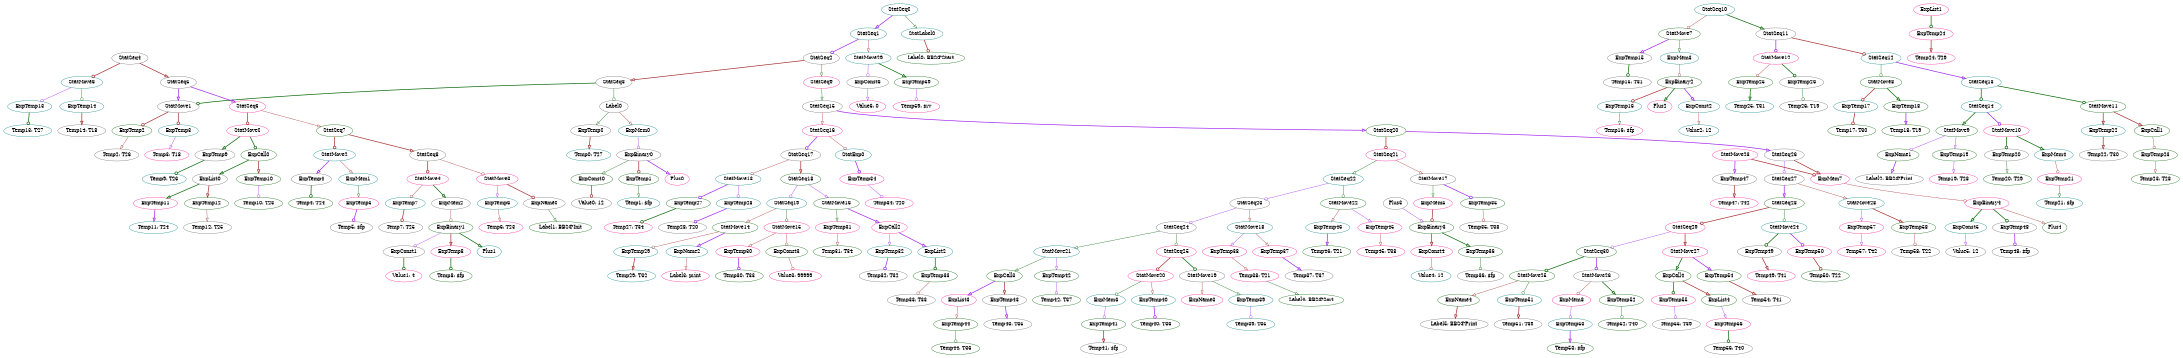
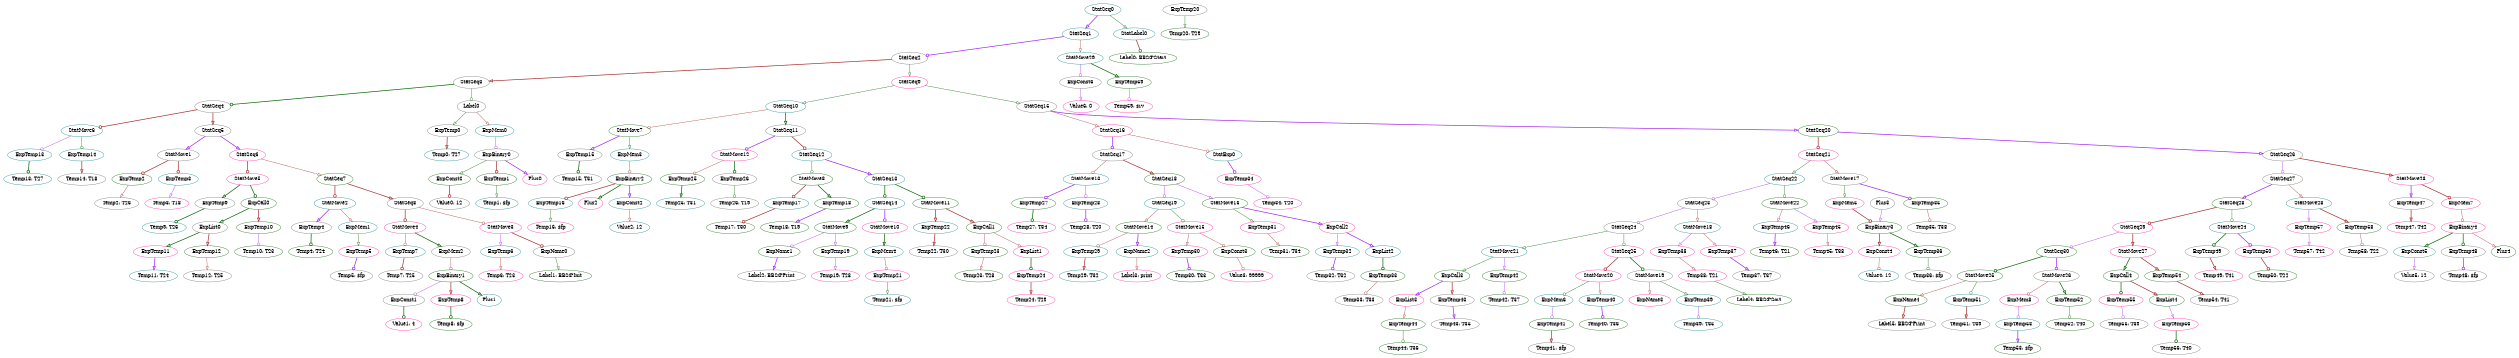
edge "StatSeq3" -> "StatMove1": now "StatSeq3" -> "StatSeq4"
edge "StatSeq9" -> "StatSeq10": added
node "StatMove0": label "StatMove0" -> "StatMove5"
edge "StatMove10" -> "ExpTemp20": removed
edge "StatSeq26" -> "ExpMem7": now "StatSeq26" -> "StatMove23"
edge "ExpCall1" -> "ExpList1": added
edge "StatMove27" -> "ExpTemp54": color purple -> brown
